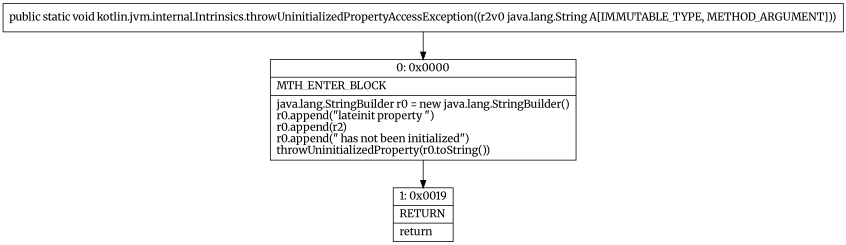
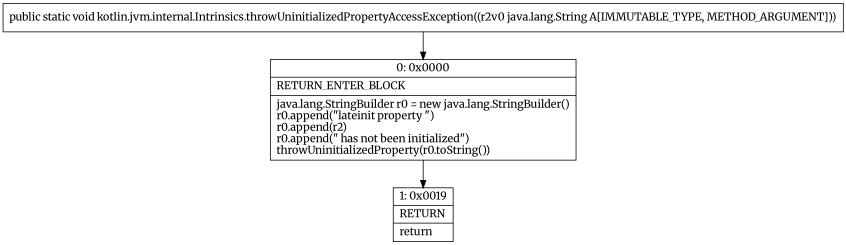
node "0: 0x0000": text "MTH_ENTER_BLOCK" -> "RETURN_ENTER_BLOCK"
